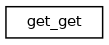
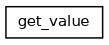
node "get_get": label "get_get" -> "get_value"
